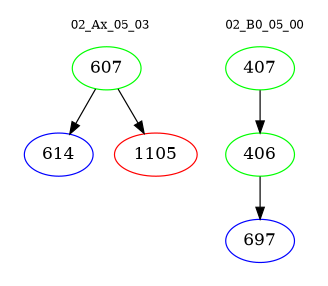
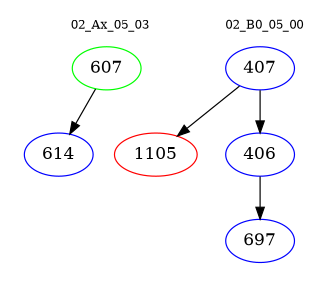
node "407": color green -> blue
edge "607" -> "1105": now "407" -> "1105"
node "406": color green -> blue
